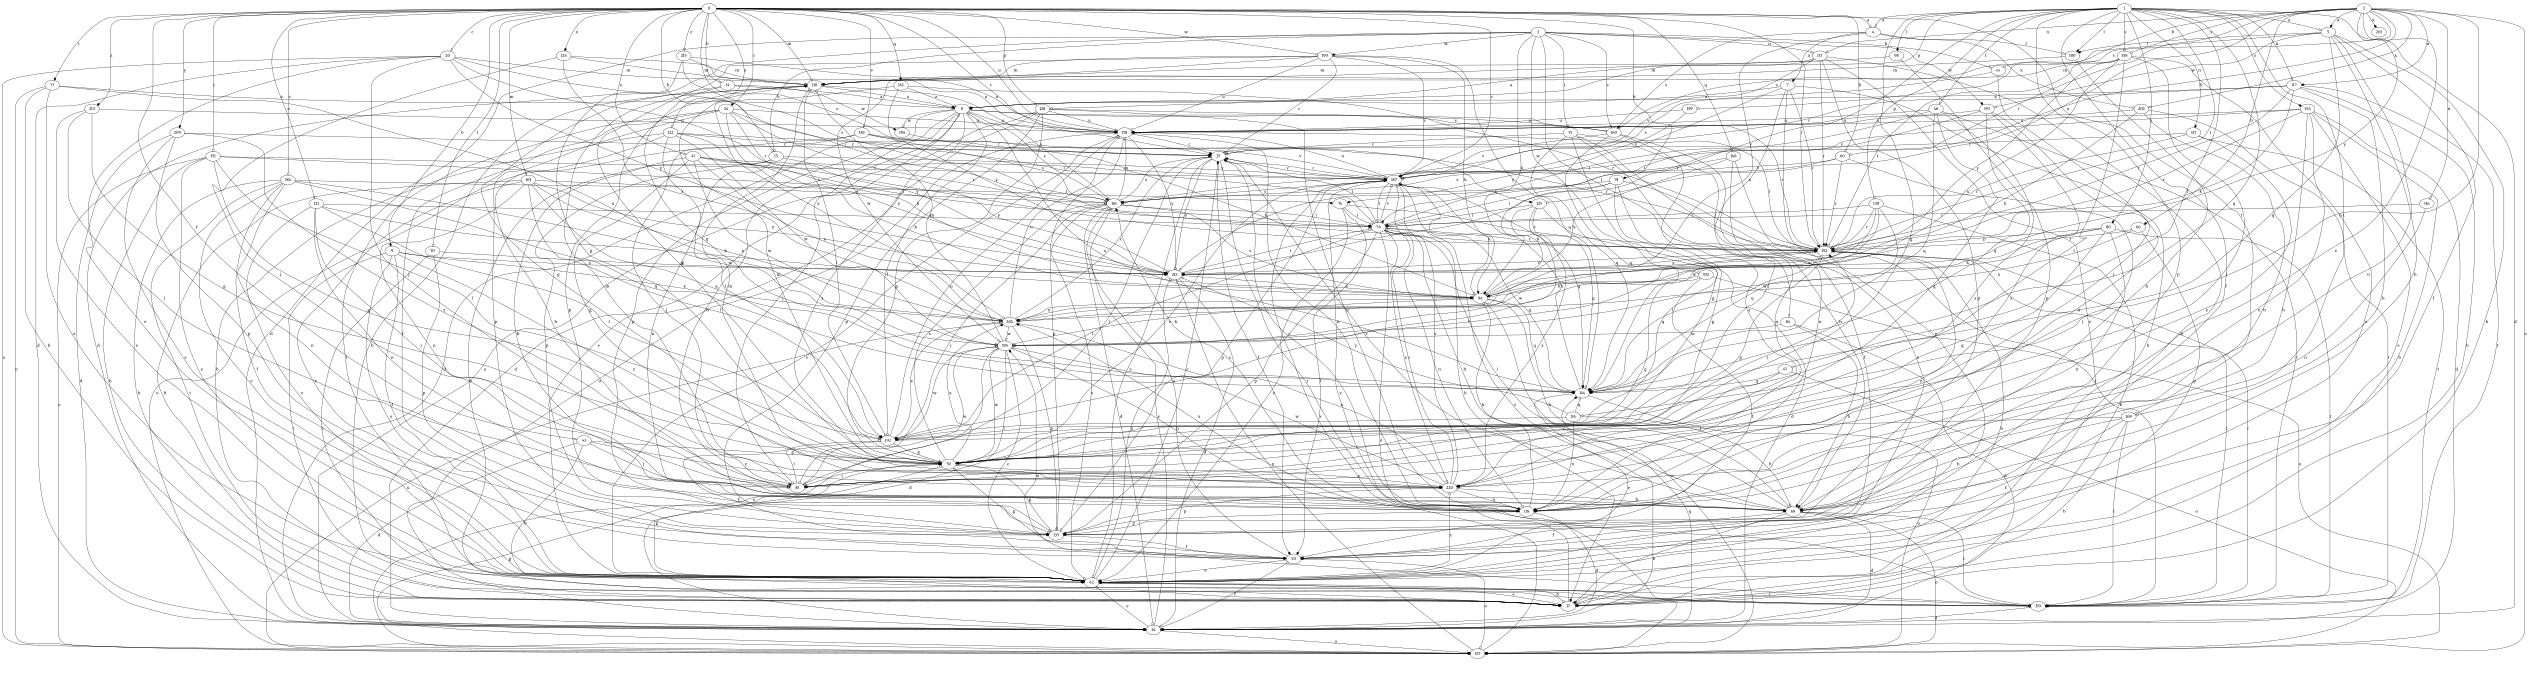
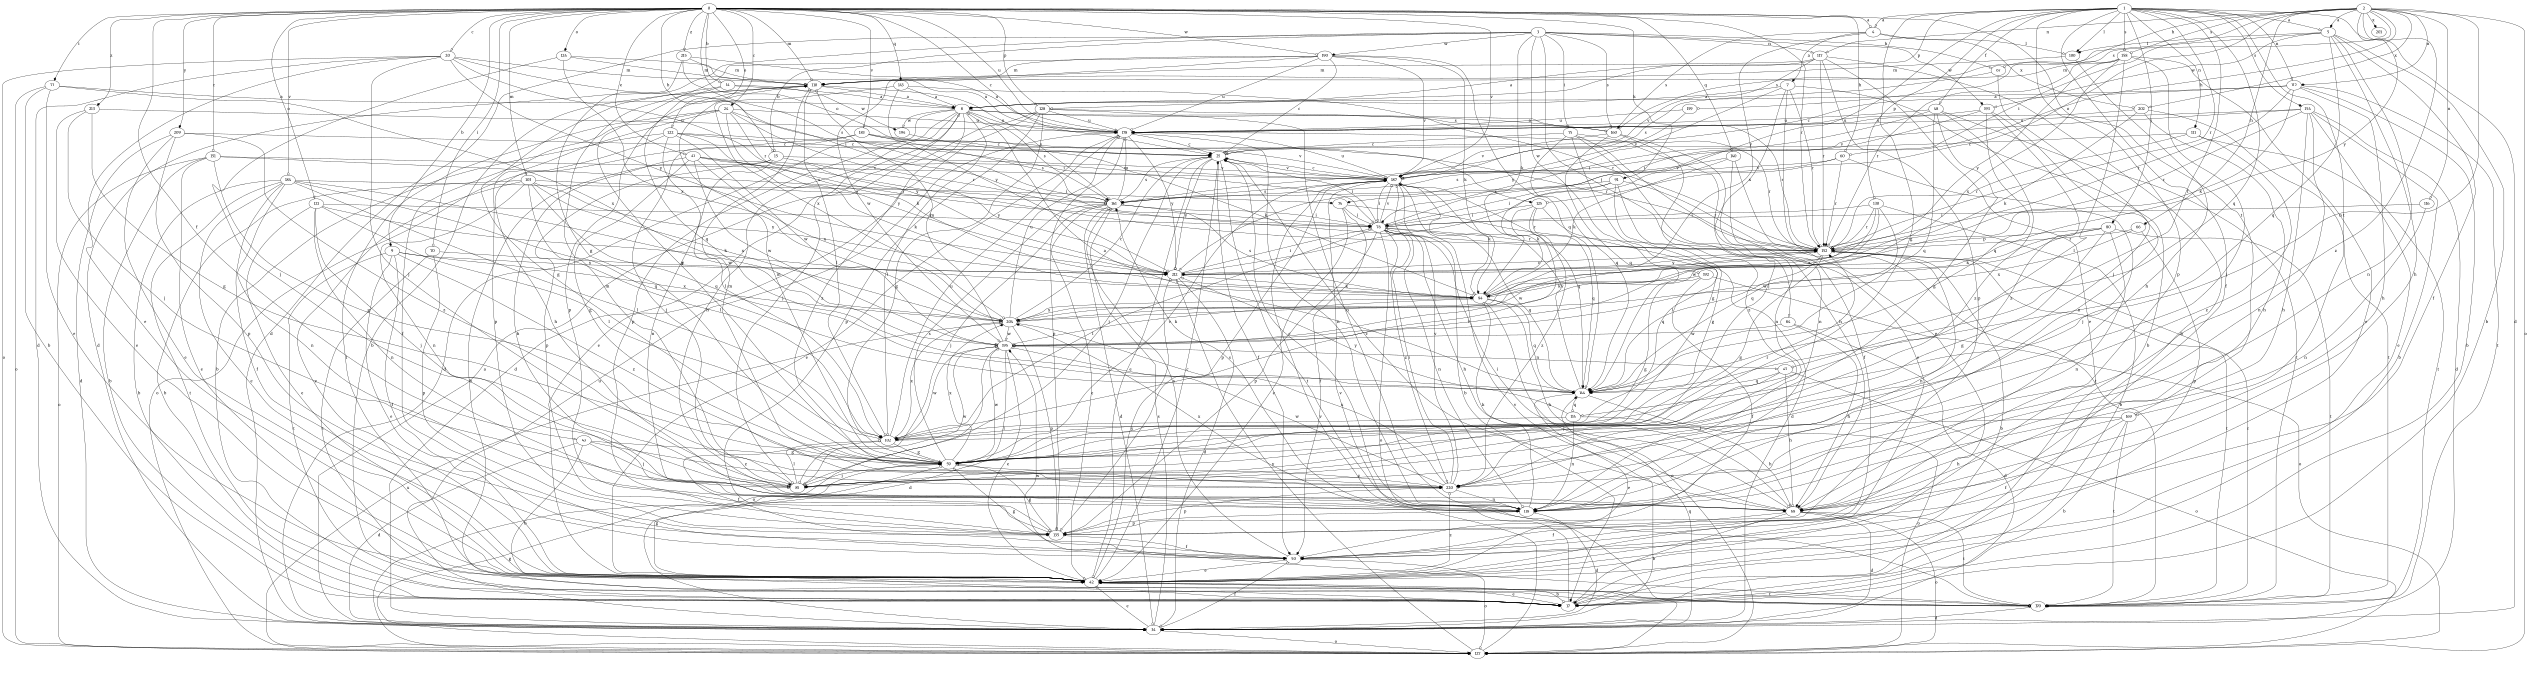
node "98": removed
edge "151" -> "102": now "184" -> "102"
edge "114" -> "144": reversed
edge "195" -> "118": now "195" -> "47"
edge "220" -> "68": now "47" -> "68"
